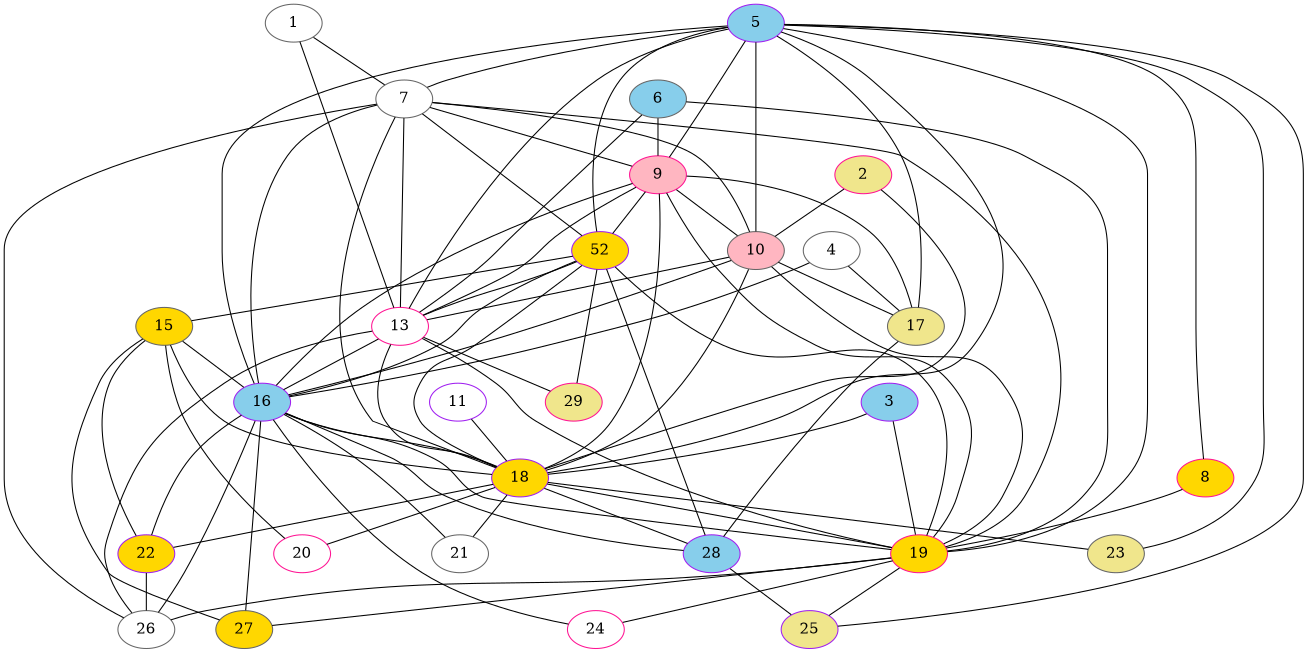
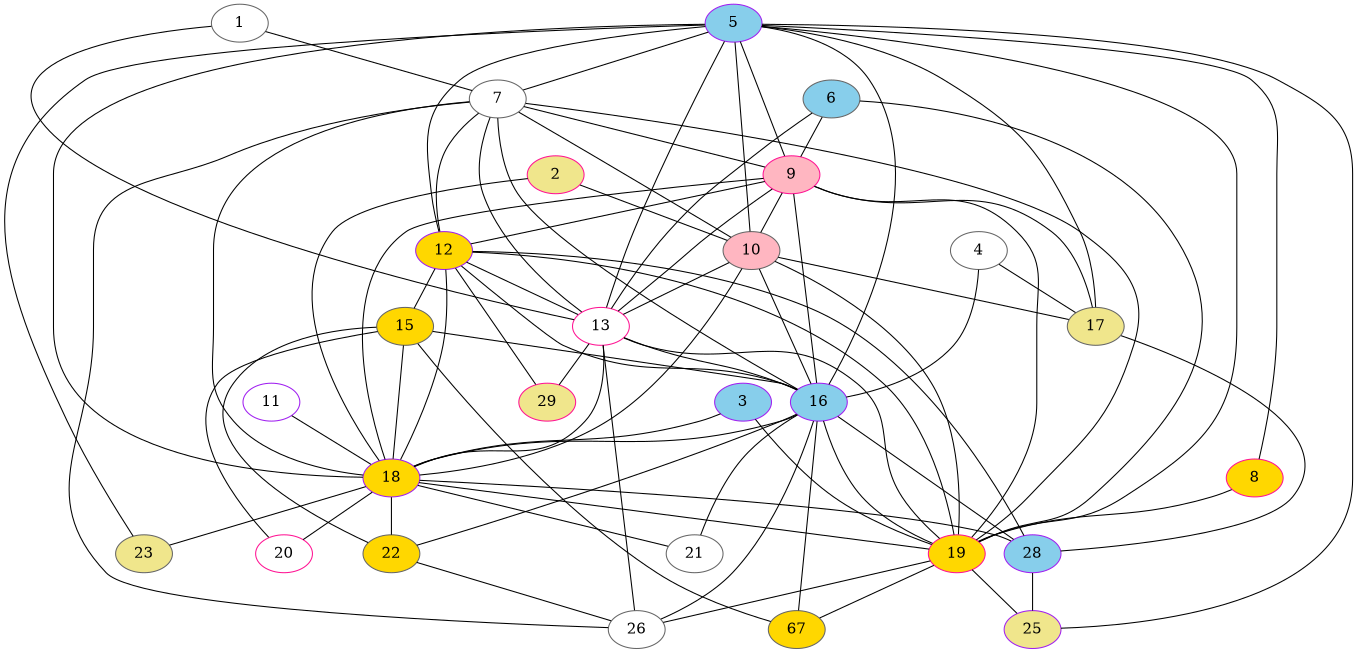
node "52": label "52" -> "12"
node "22": color purple -> gray40
node "27": label "27" -> "67"
node "24": removed
